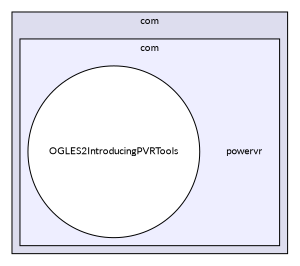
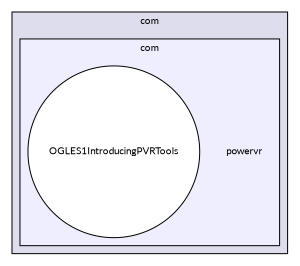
node "OGLES2IntroducingPVRTools": label "OGLES2IntroducingPVRTools" -> "OGLES1IntroducingPVRTools"
